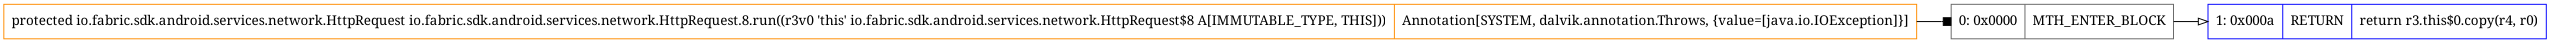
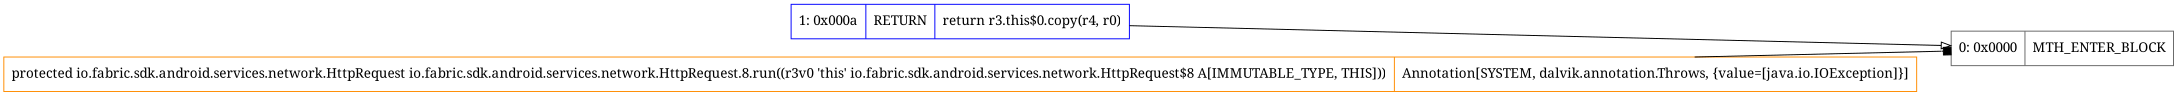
edge "0: 0x0000" -> "1: 0x000a": reversed
